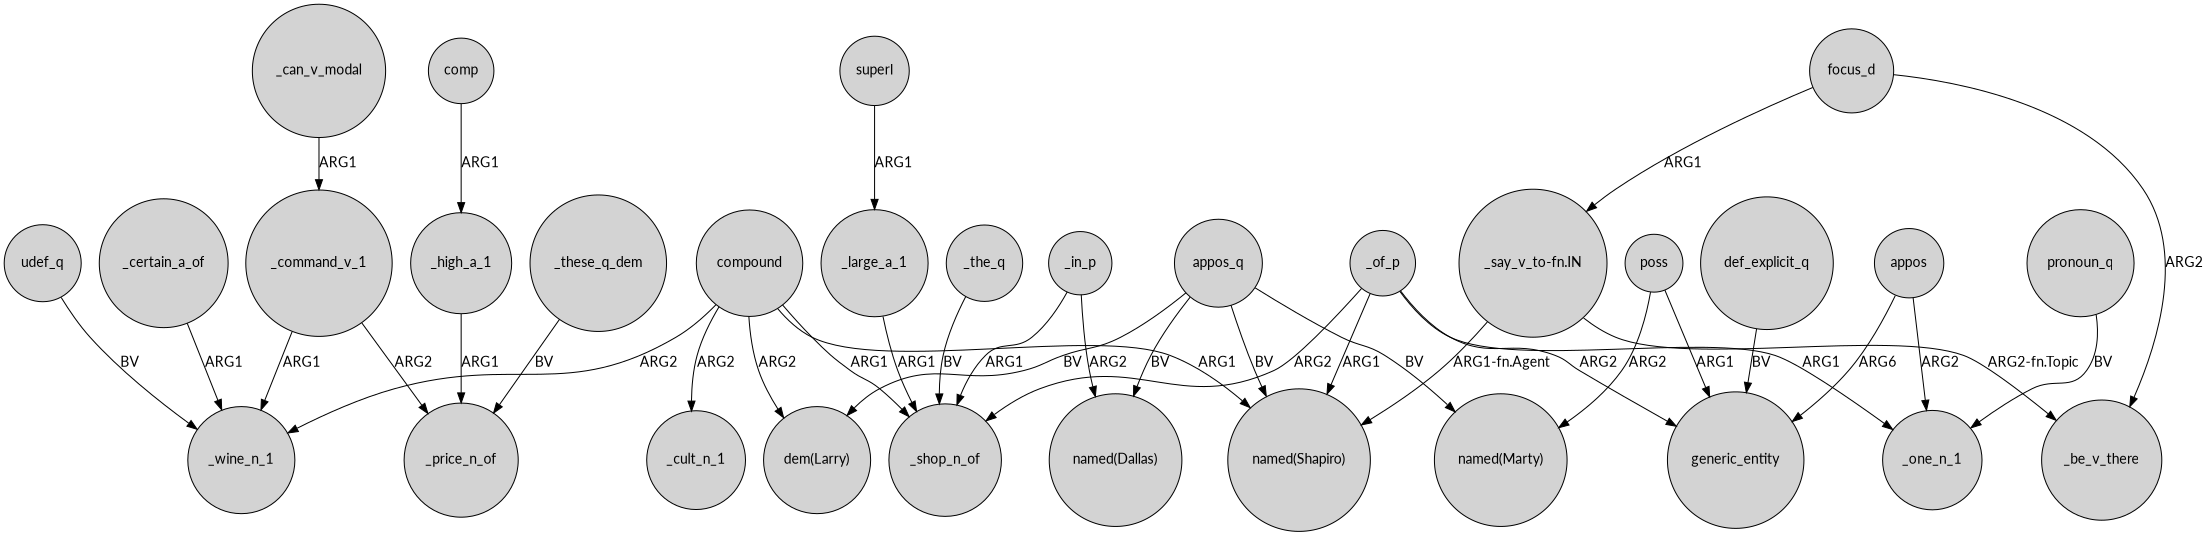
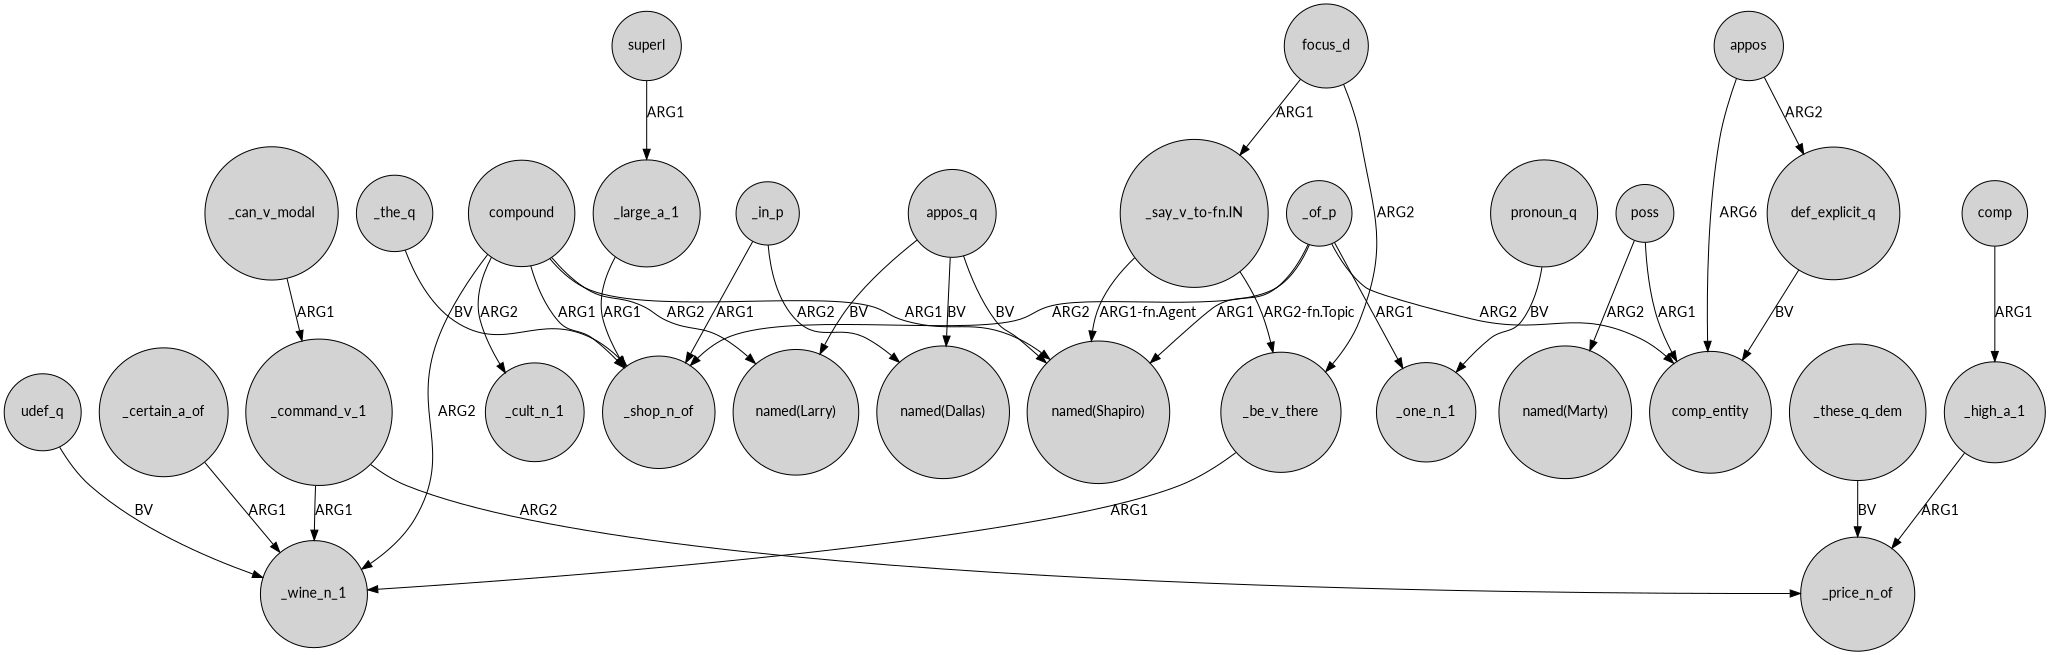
edge "appos_q" -> "named(Marty)": removed, label "BV"
edge "appos" -> "_one_n_1": now "appos" -> "def_explicit_q"
node "dem(Larry)": label "dem(Larry)" -> "named(Larry)"
node "generic_entity": label "generic_entity" -> "comp_entity"
edge "_be_v_there" -> "_wine_n_1": added, label "ARG1"
